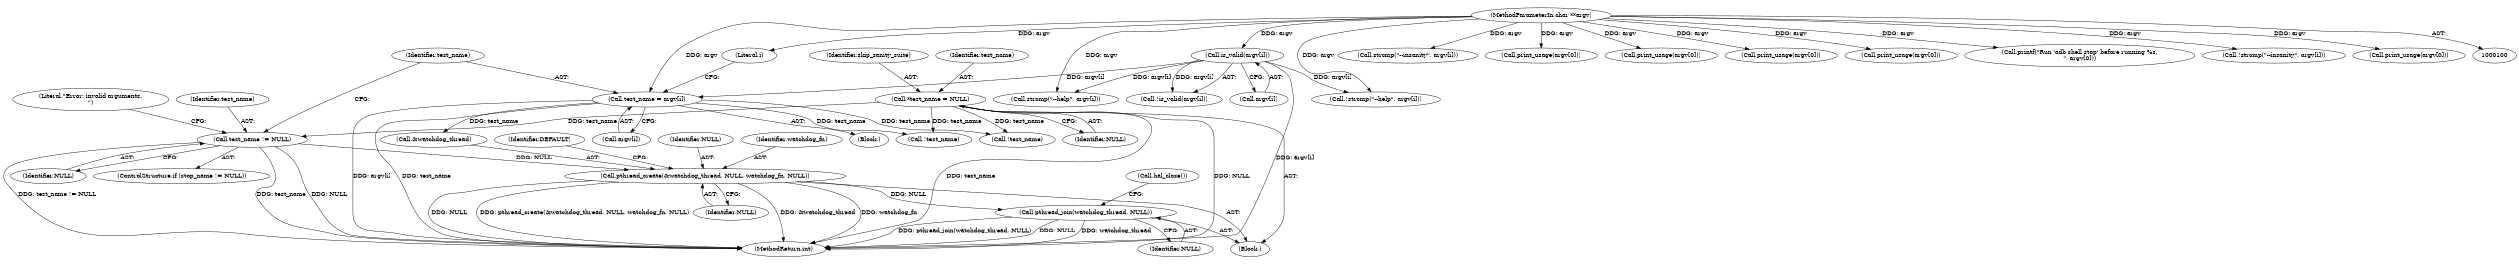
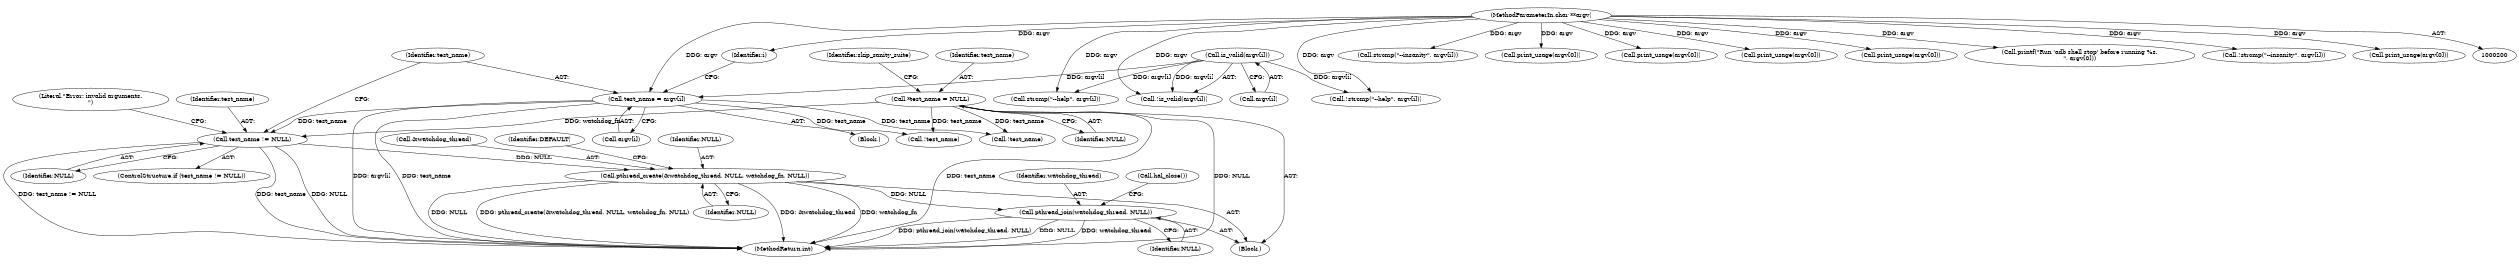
edge "(MethodParameterIn,char **argv)" -> "(Call,is_valid(argv[i]))": now "(MethodParameterIn,char **argv)" -> "(Call,!is_valid(argv[i]))"
node "(Literal,i)": label "(Literal,i)" -> "(Identifier,i)"
node "1000100": label "1000100" -> "1000200"
edge "(Identifier,skip_sanity_suite)" -> "(Call,*test_name = NULL)": label "AST: " -> "CFG: "
edge "(Call,test_name = argv[i])" -> "(Call,&watchdog_thread)": now "(Call,test_name = argv[i])" -> "(Call,test_name != NULL)"
edge "(Call,*test_name = NULL)" -> "(Call,test_name != NULL)": label "DDG: test_name" -> "DDG: watchdog_fn"
node "(Identifier,watchdog_fn)": removed
node "(ControlStructure,if (stop_name != NULL))": label "(ControlStructure,if (stop_name != NULL))" -> "(ControlStructure,if (test_name != NULL))"
node "(Identifier,watchdog_thread)": added
edge "(Call,is_valid(argv[i]))" -> "(MethodReturn,int)": removed, label "DDG: argv[i]"
